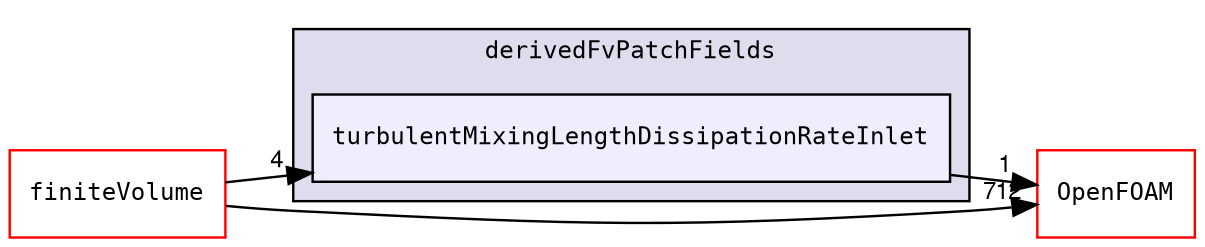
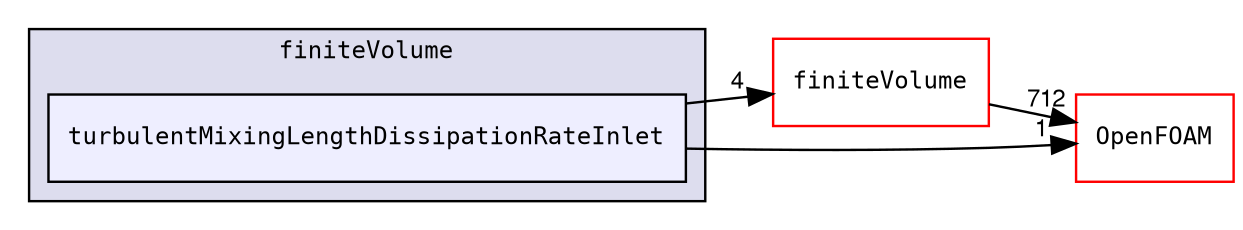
cluster "derivedFvPatchFields": label "derivedFvPatchFields" -> "finiteVolume"
edge "finiteVolume" -> "turbulentMixingLengthDissipationRateInlet": reversed
